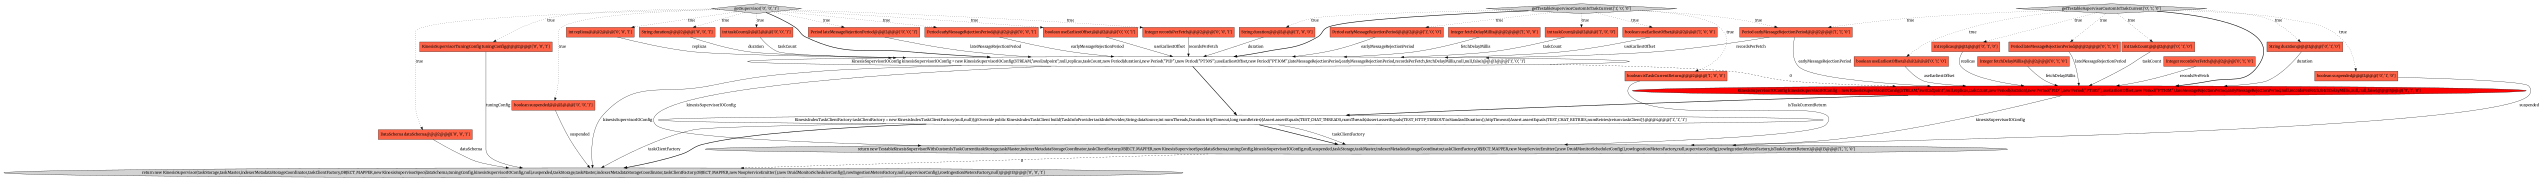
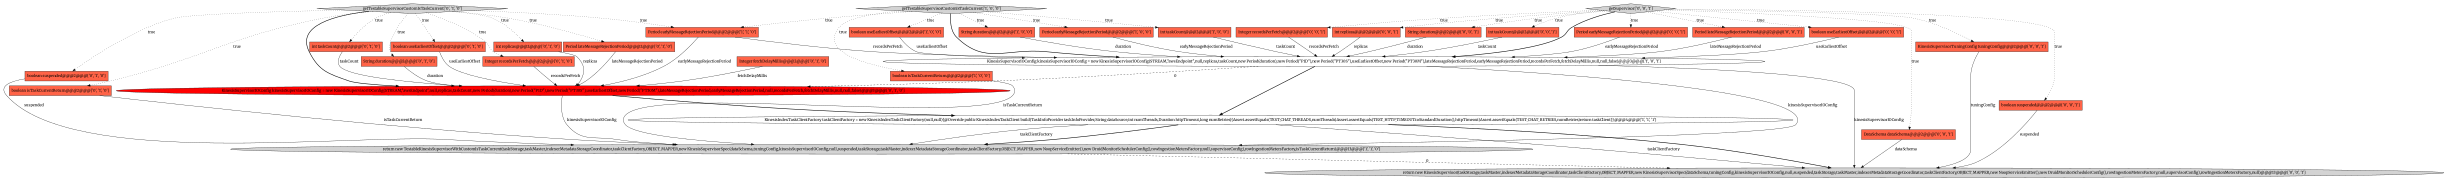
edge "getTestableSupervisorCustomIsTaskCurrent['0', '1', '0']" -> "Integer recordsPerFetch@@@2@@@['0', '1', '0']": added, label "true"
node "Integer fetchDelayMillis@@@2@@@['1', '0', '0']": removed
node "boolean isTaskCurrentReturn@@@2@@@['0', '1', '0']": added
